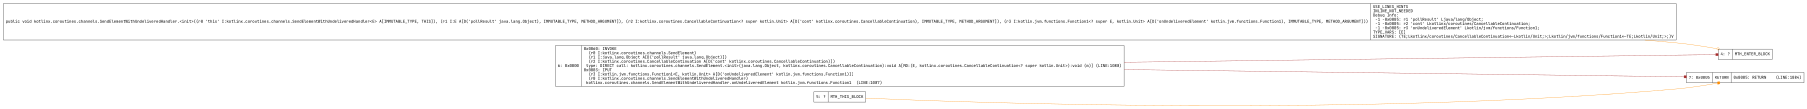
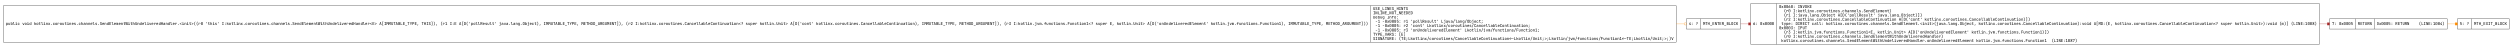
edge "6: 0x0000" -> "4: ?": reversed
node "5: ?": text "MTH_THIS_BLOCK" -> "MTH_EXIT_BLOCK"
edge "5: ?" -> "7: 0x0005": reversed
